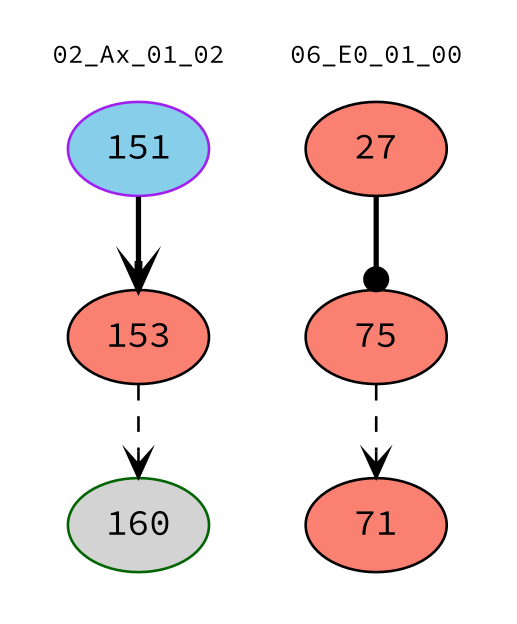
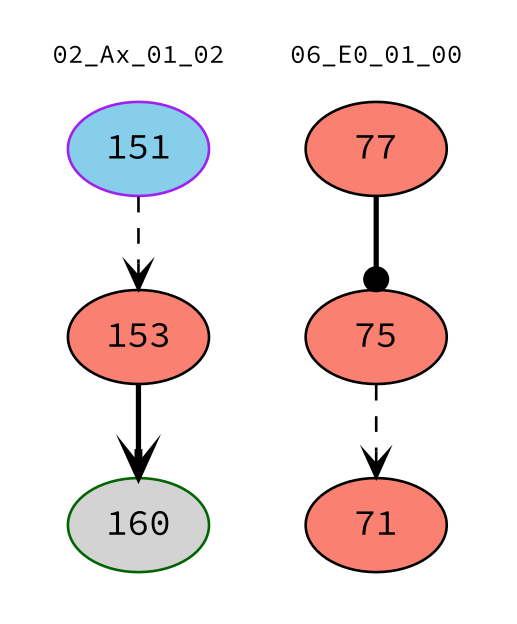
node "27": label "27" -> "77"
edge "151" -> "153": style bold -> dashed
edge "153" -> "160": style dashed -> bold
